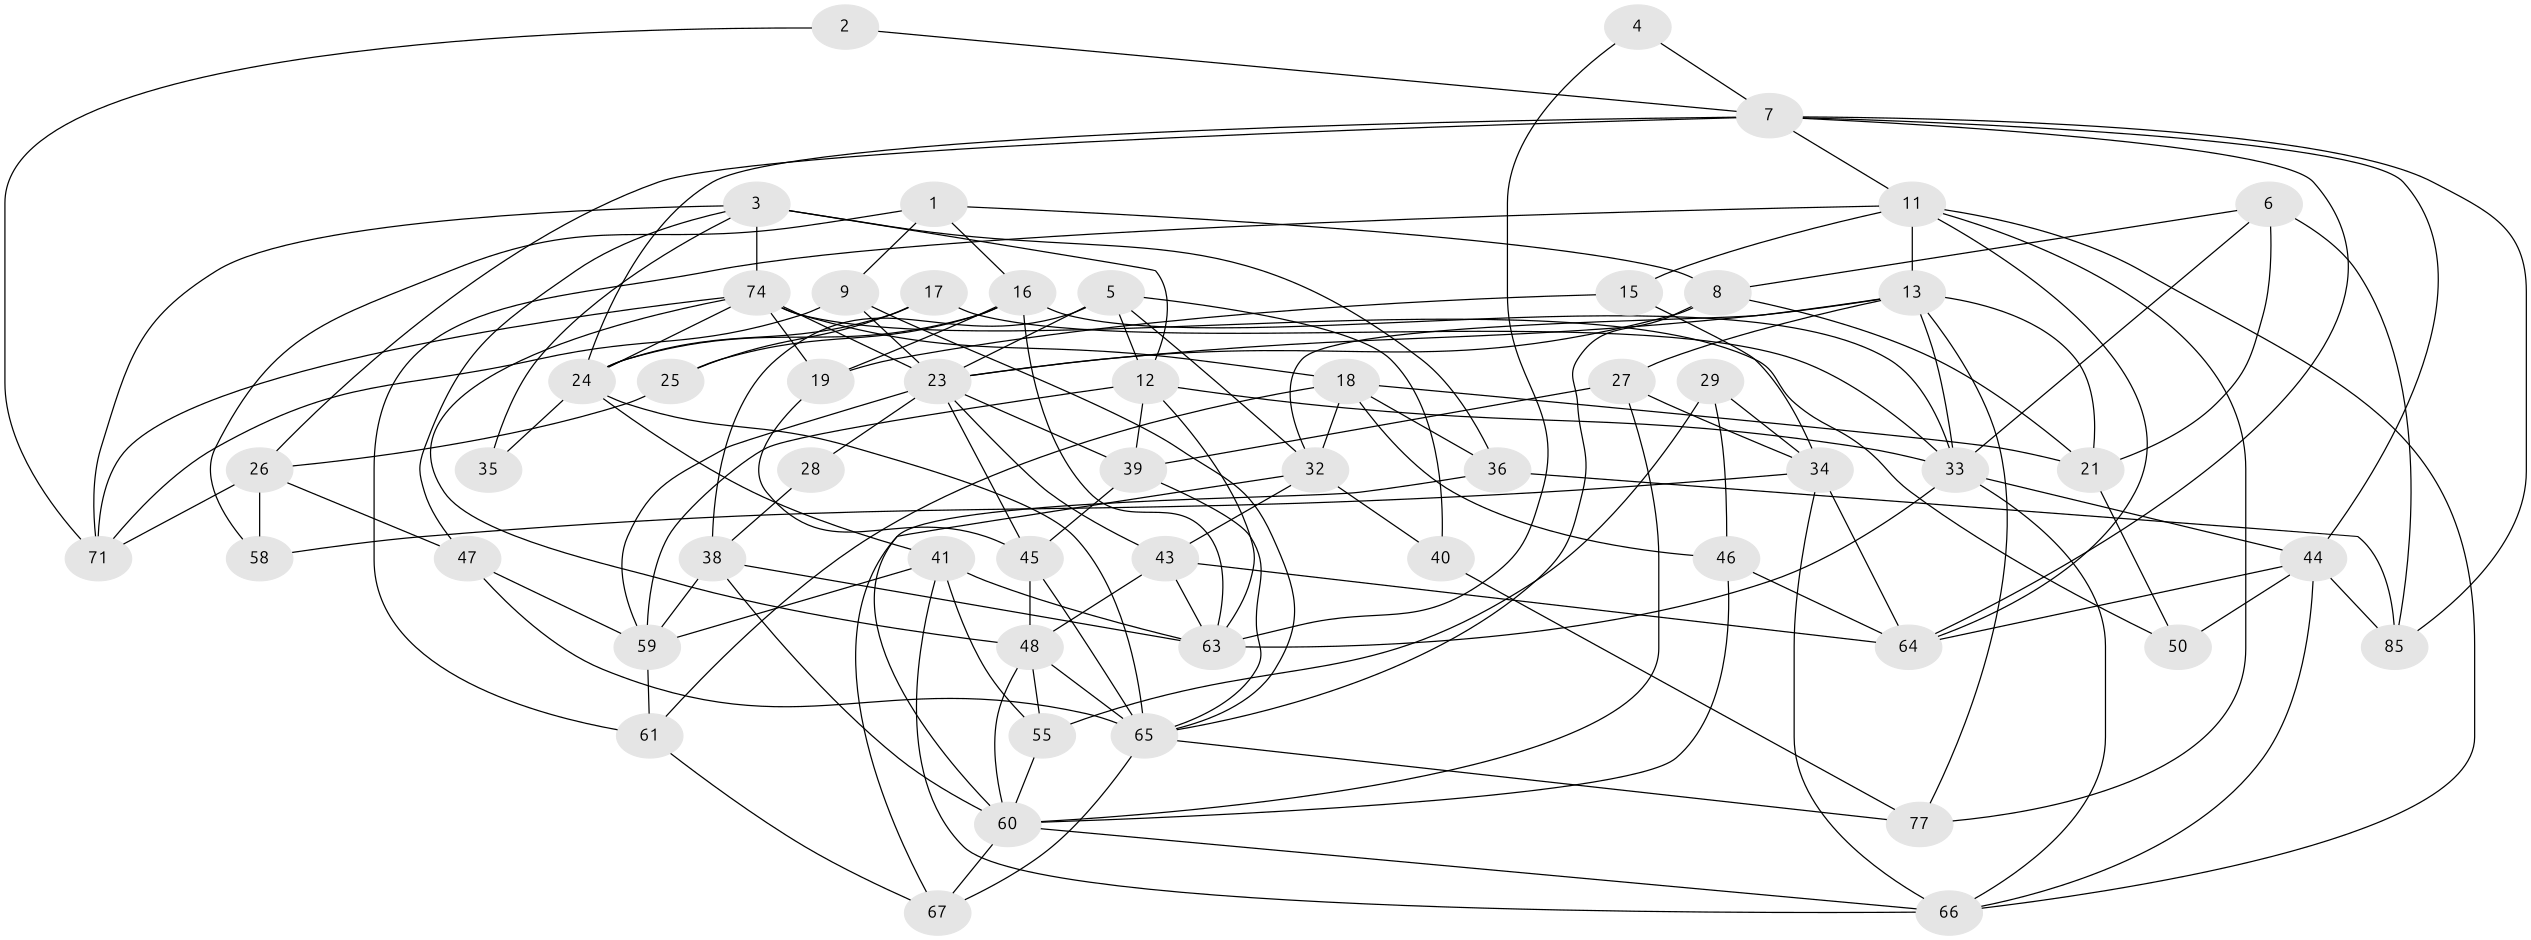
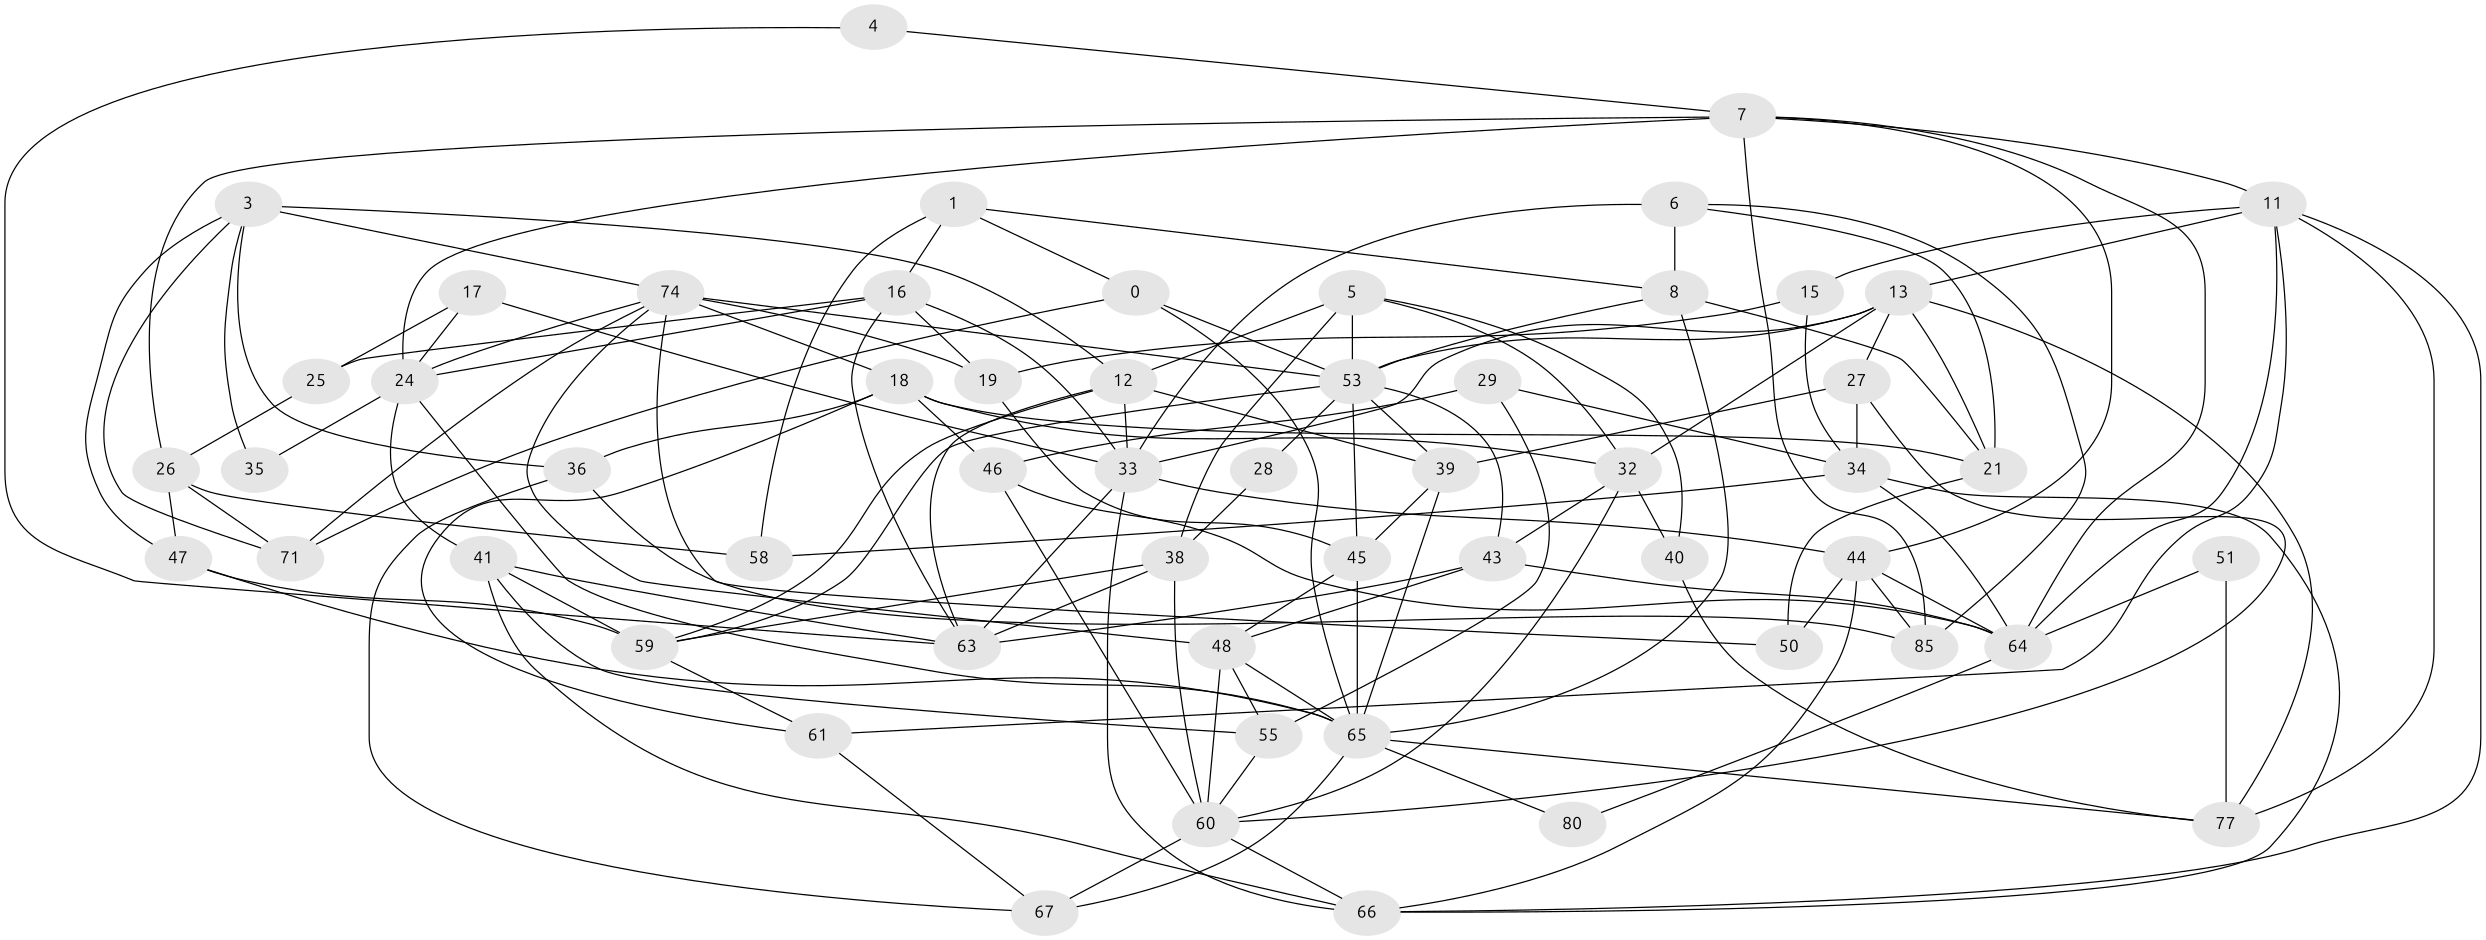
node "2": removed
node "9": label "9" -> "0"
node "23": label "23" -> "53"
node "51": added
node "80": added
